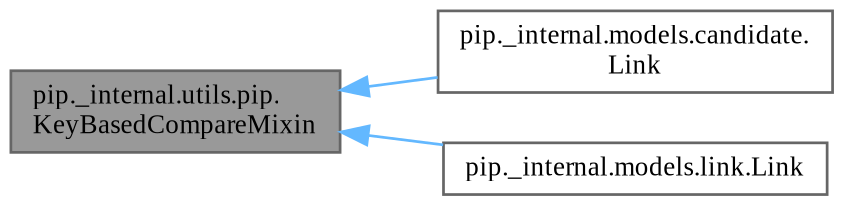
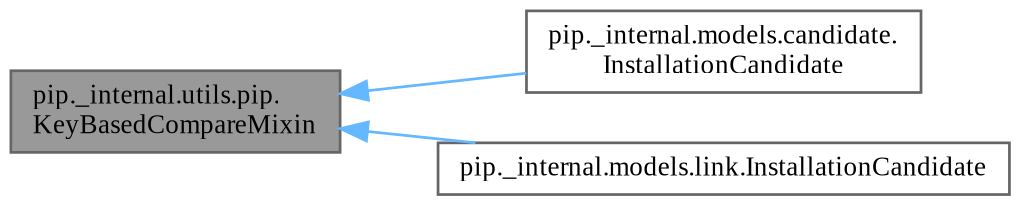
node "pip._internal.models.candidate. Link": label "pip._internal.models.candidate. Link" -> "pip._internal.models.candidate. InstallationCandidate"
node "pip._internal.models.link.Link": label "pip._internal.models.link.Link" -> "pip._internal.models.link.InstallationCandidate"
